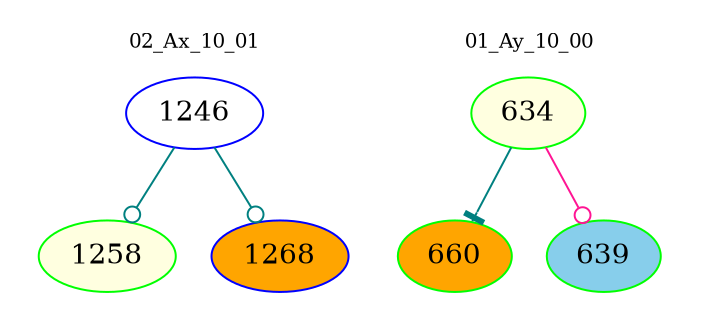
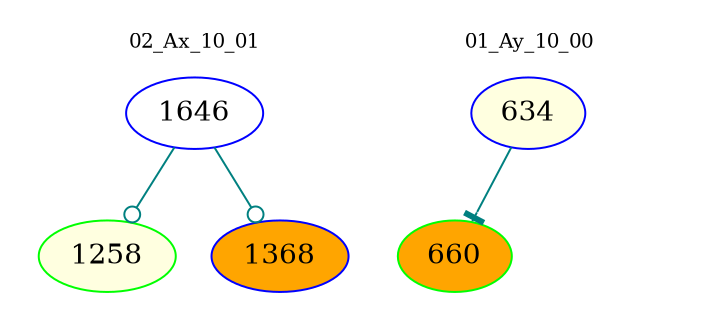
node "1246": label "1246" -> "1646"
node "634": color green -> blue
node "1268": label "1268" -> "1368"
node "639": removed
